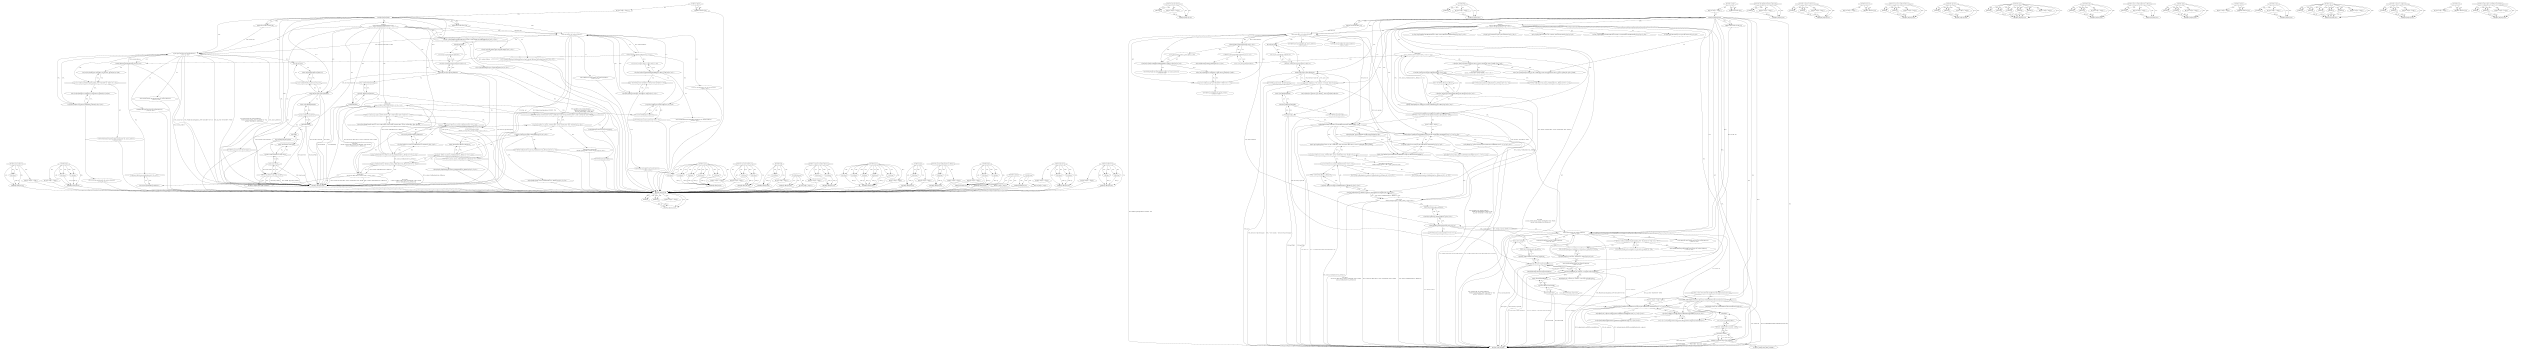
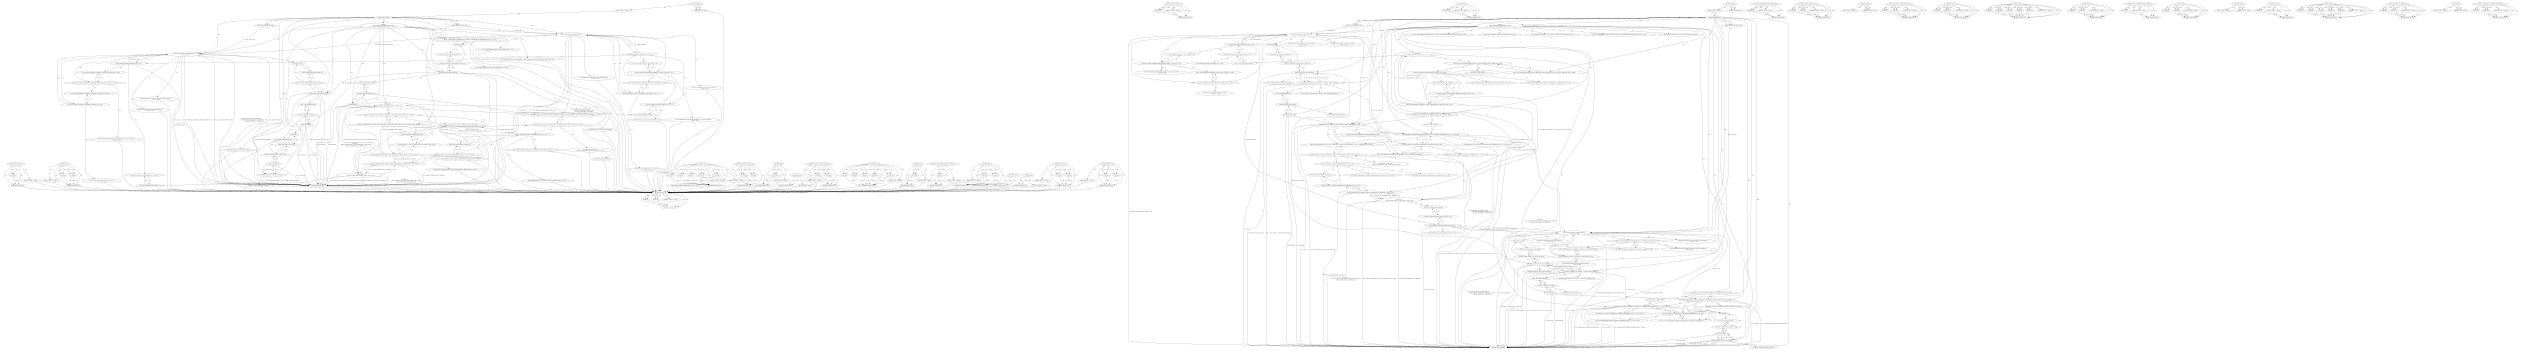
node "<(IDENTIFIER,content,content::Referrer())<SUB>14</SUB>>": added
